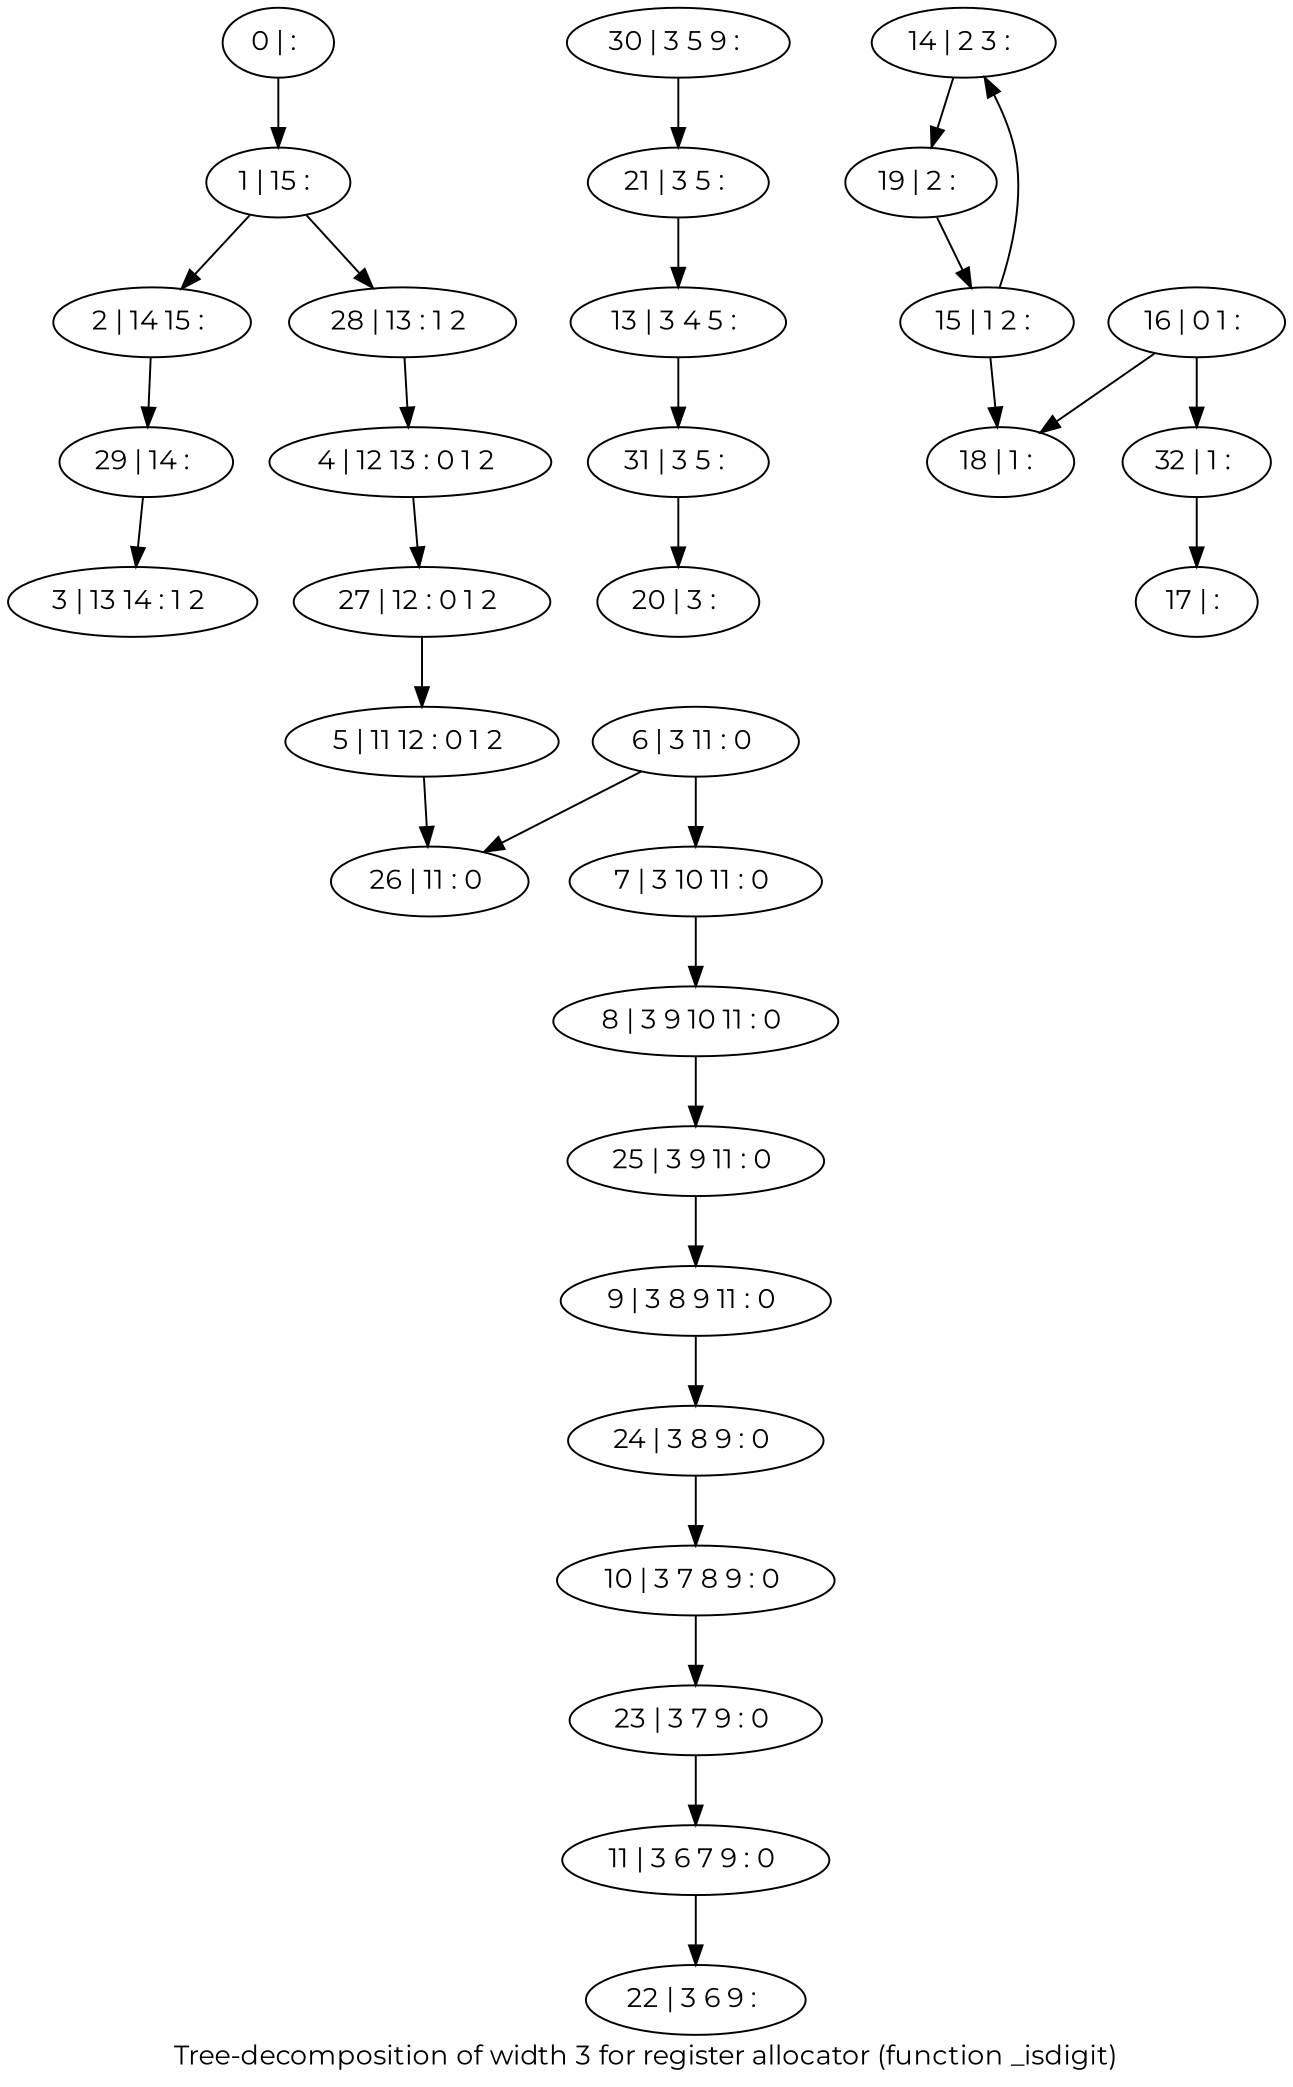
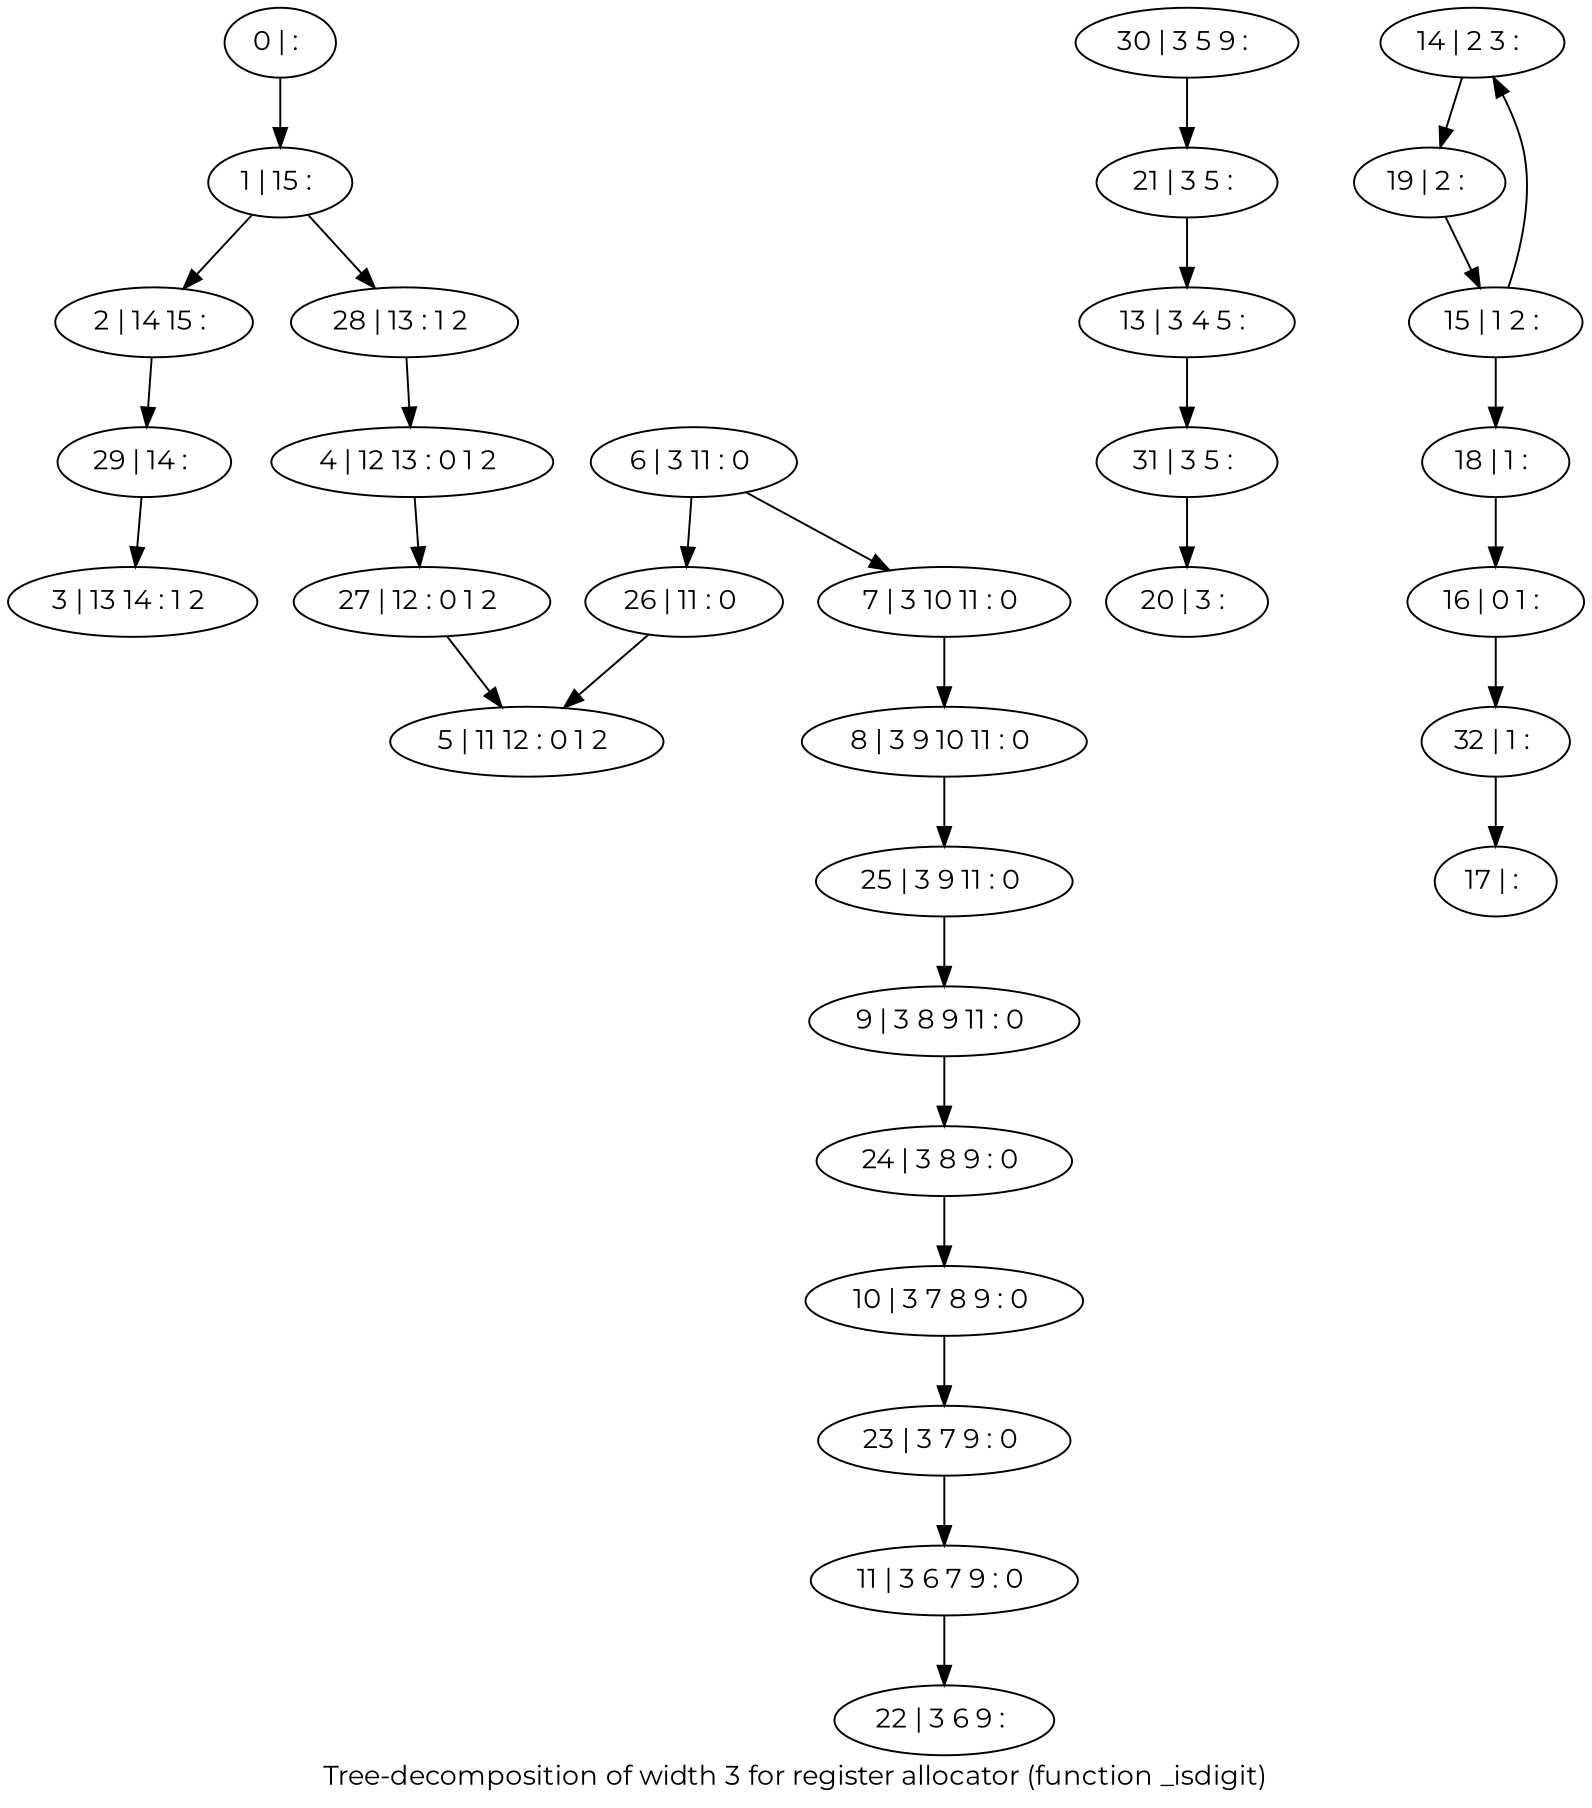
edge "16 | 0 1 :" -> "18 | 1 :": reversed
edge "5 | 11 12 : 0 1 2" -> "26 | 11 : 0": reversed
